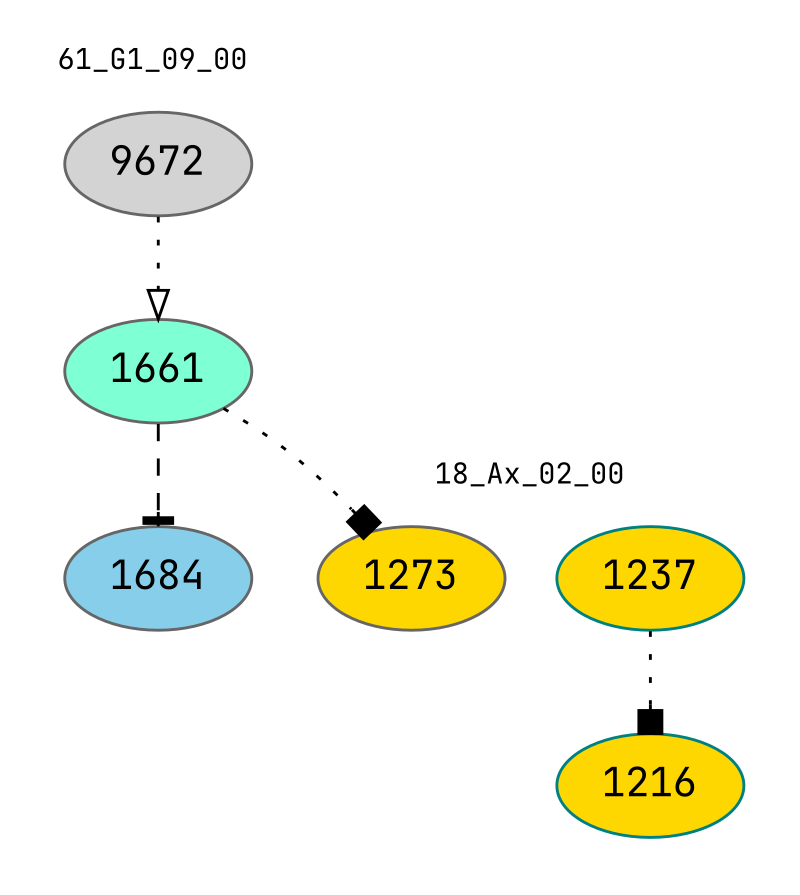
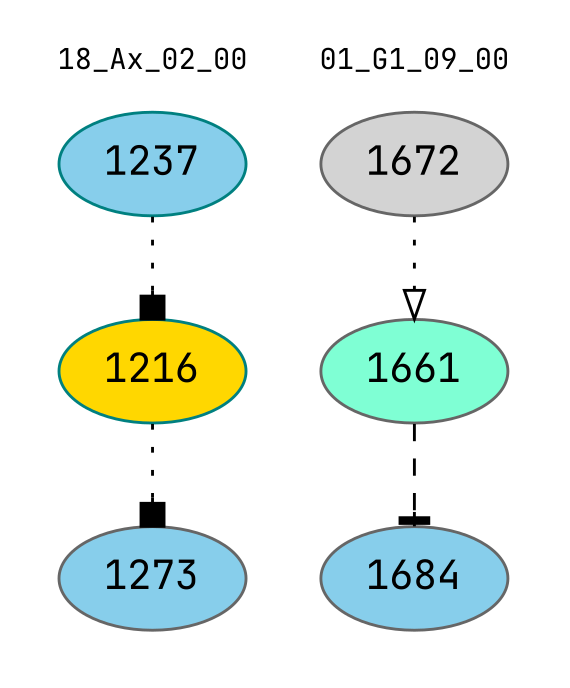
cluster "61_G1_09_00": label "61_G1_09_00" -> "01_G1_09_00"
node "9672": label "9672" -> "1672"
edge "1661" -> "1273": now "1216" -> "1273"
node "1273": fillcolor gold -> skyblue
node "1237": fillcolor gold -> skyblue
